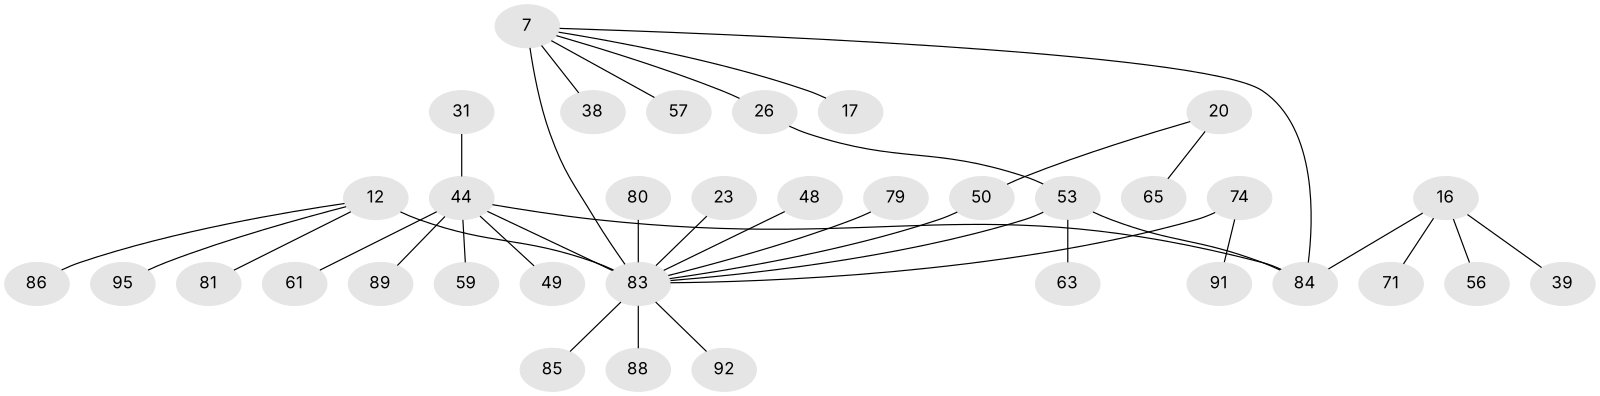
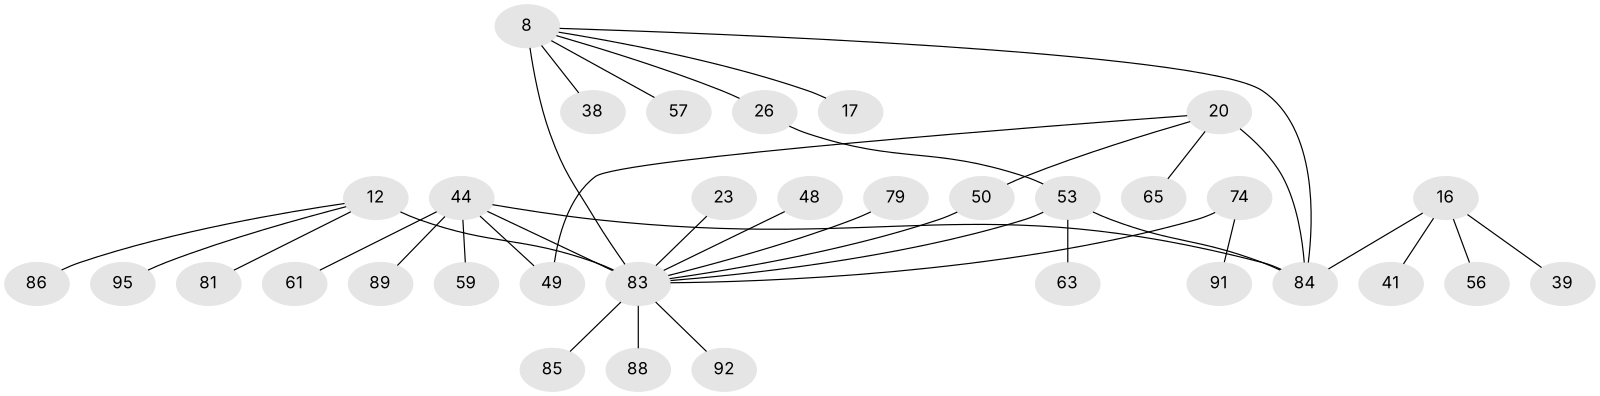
node "7": label "7" -> "8"
node "31": removed
edge "20" -- "49": added
edge "20" -- "84": added
node "80": removed
node "71": label "71" -> "41"
